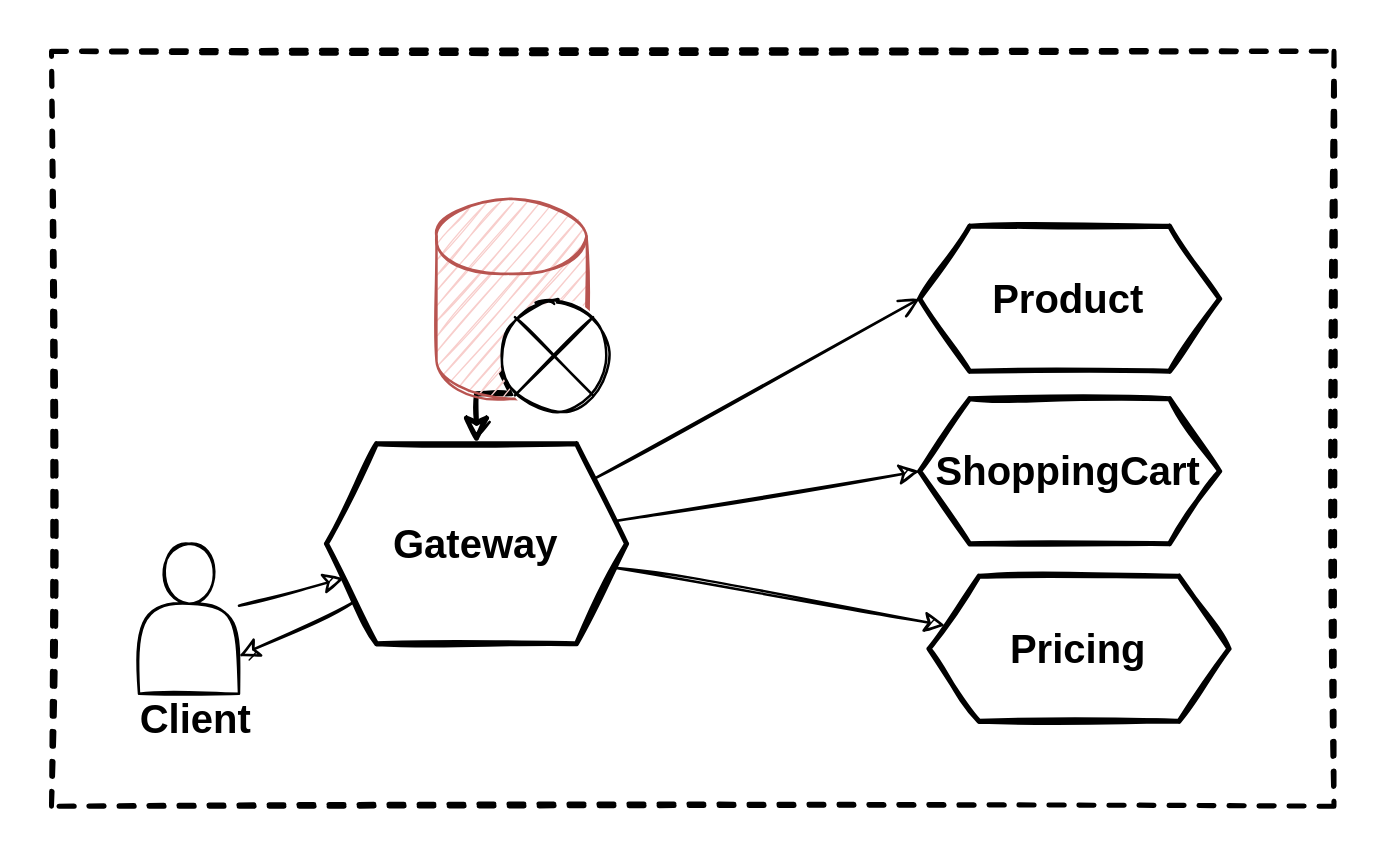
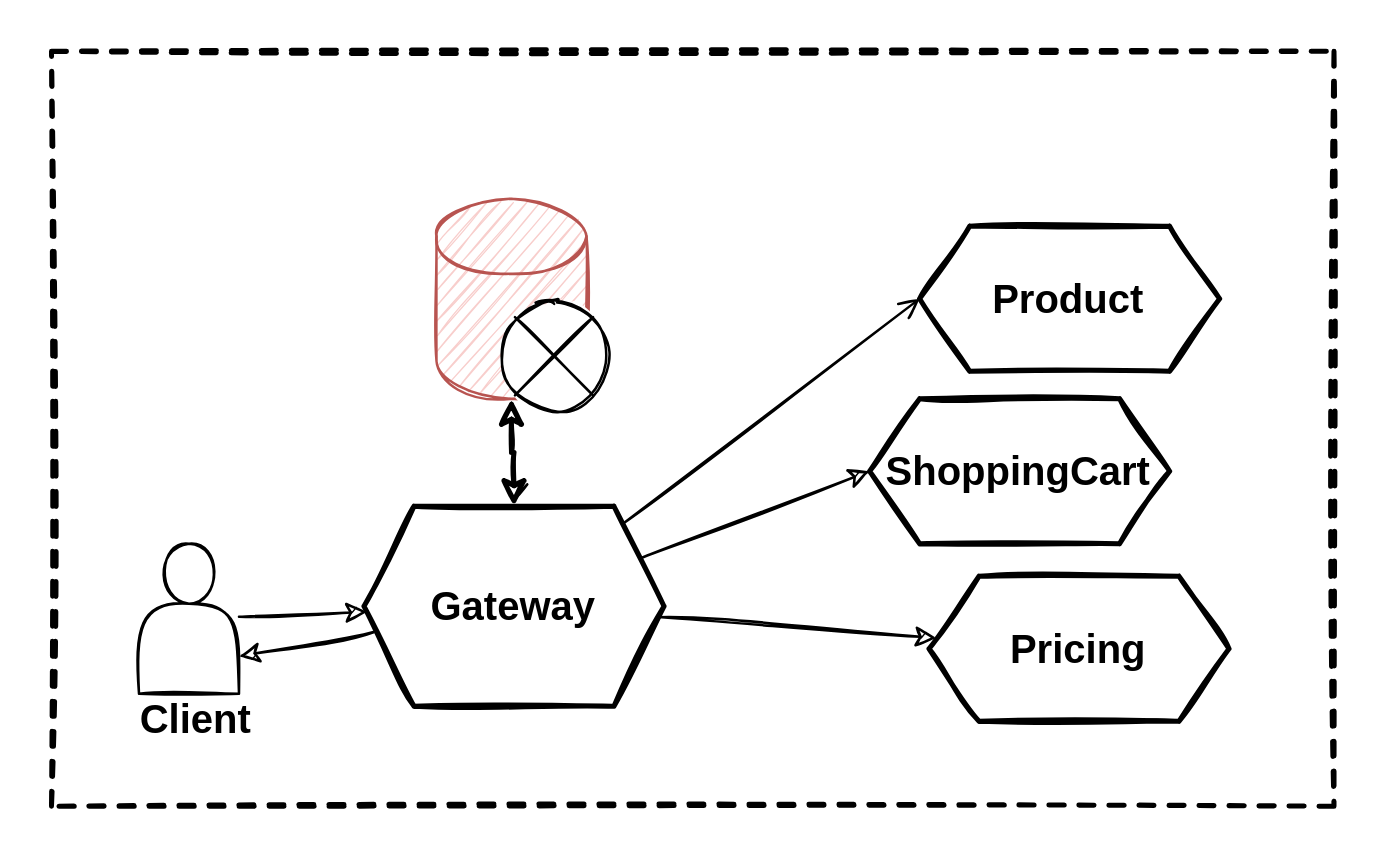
node "ShoppingCart": moved (1069, 471) -> (1019, 471)
node "Gateway": moved (476, 544) -> (514, 606)
